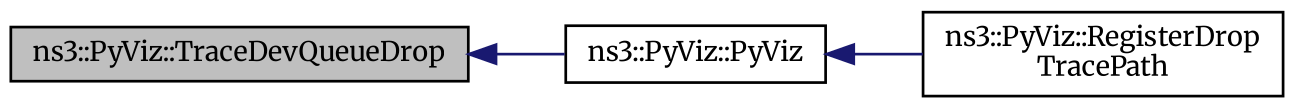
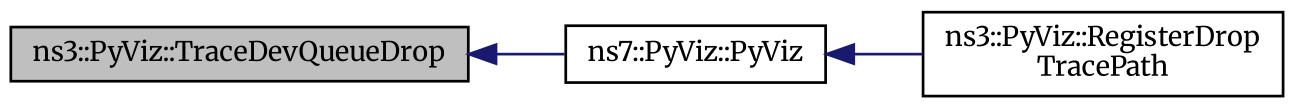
node "ns3::PyViz::PyViz": label "ns3::PyViz::PyViz" -> "ns7::PyViz::PyViz"
